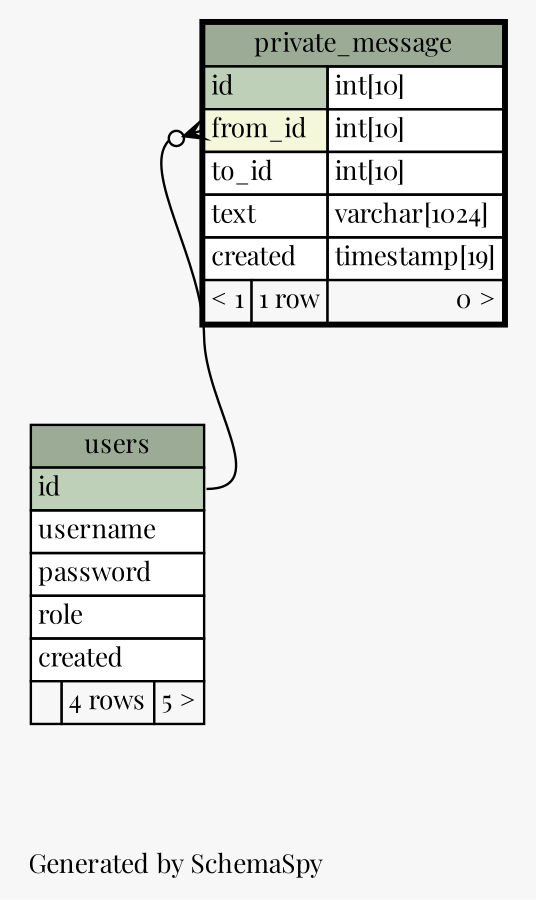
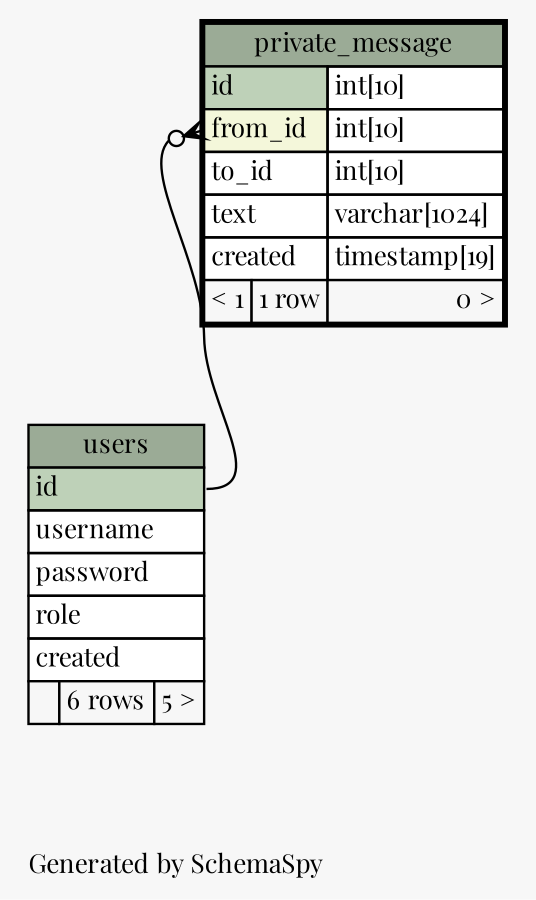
node "users": text "4 rows" -> "6 rows"
